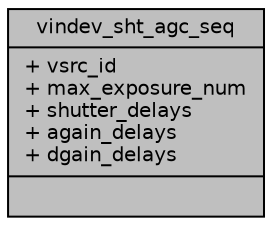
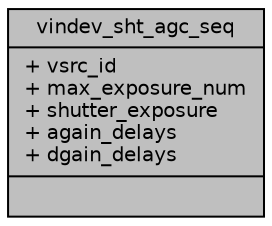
node "vindev_sht_agc_seq": text "+ shutter_delays" -> "+ shutter_exposure"
